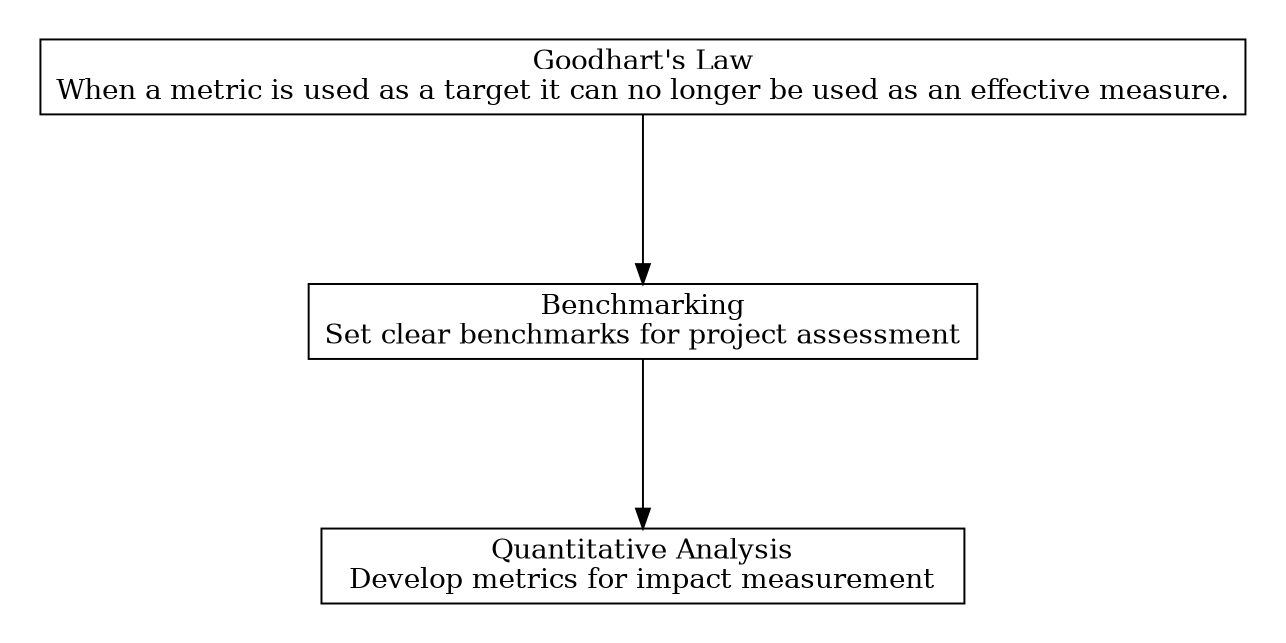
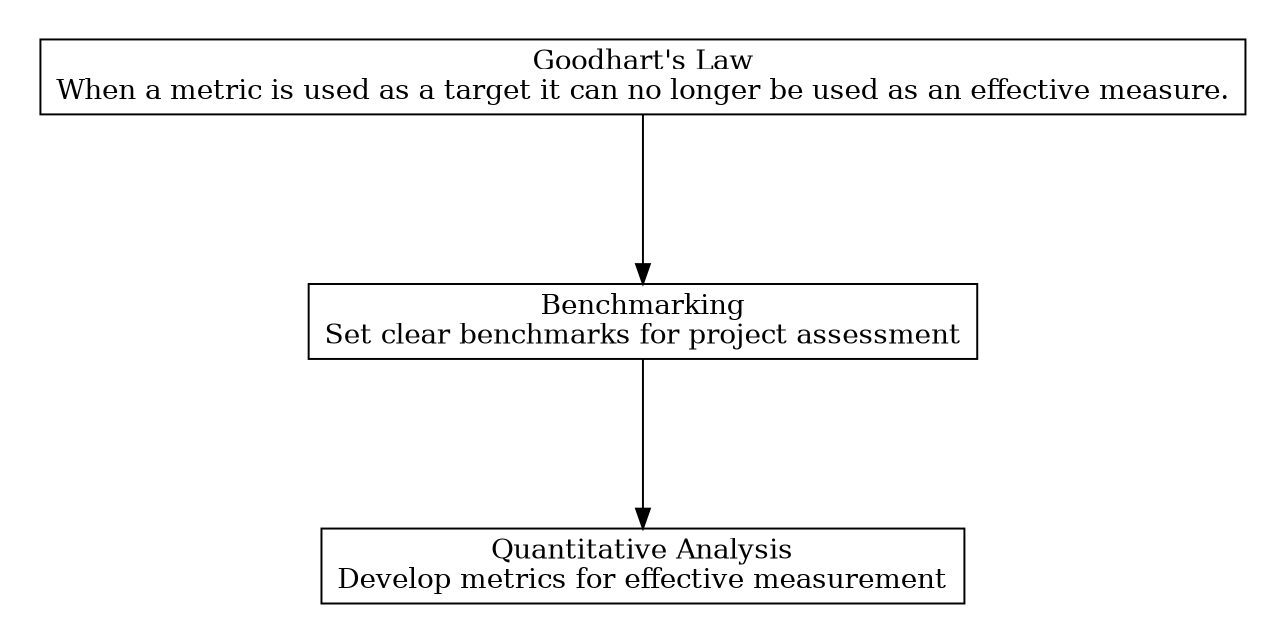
node "Quantitative Analysis Develop metrics for impact measurement": label "Quantitative Analysis Develop metrics for impact measurement" -> "Quantitative Analysis Develop metrics for effective measurement"
